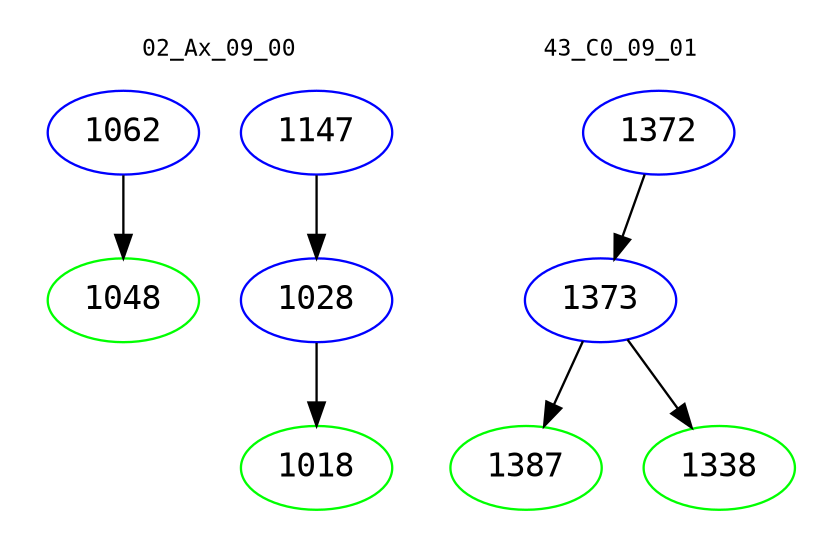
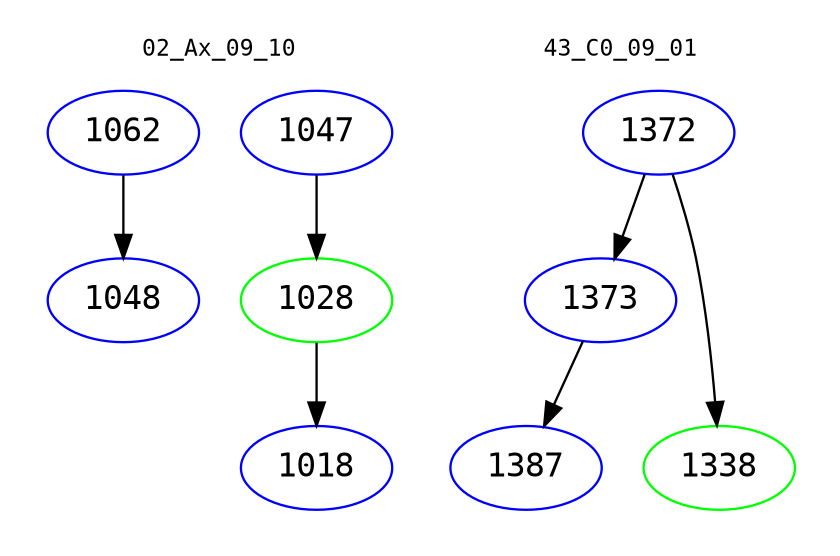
cluster "02_Ax_09_00": label "02_Ax_09_00" -> "02_Ax_09_10"
node "1147": label "1147" -> "1047"
node "1048": color green -> blue
node "1028": color blue -> green
edge "1373" -> "1338": now "1372" -> "1338"
node "1018": color green -> blue
node "1387": color green -> blue
